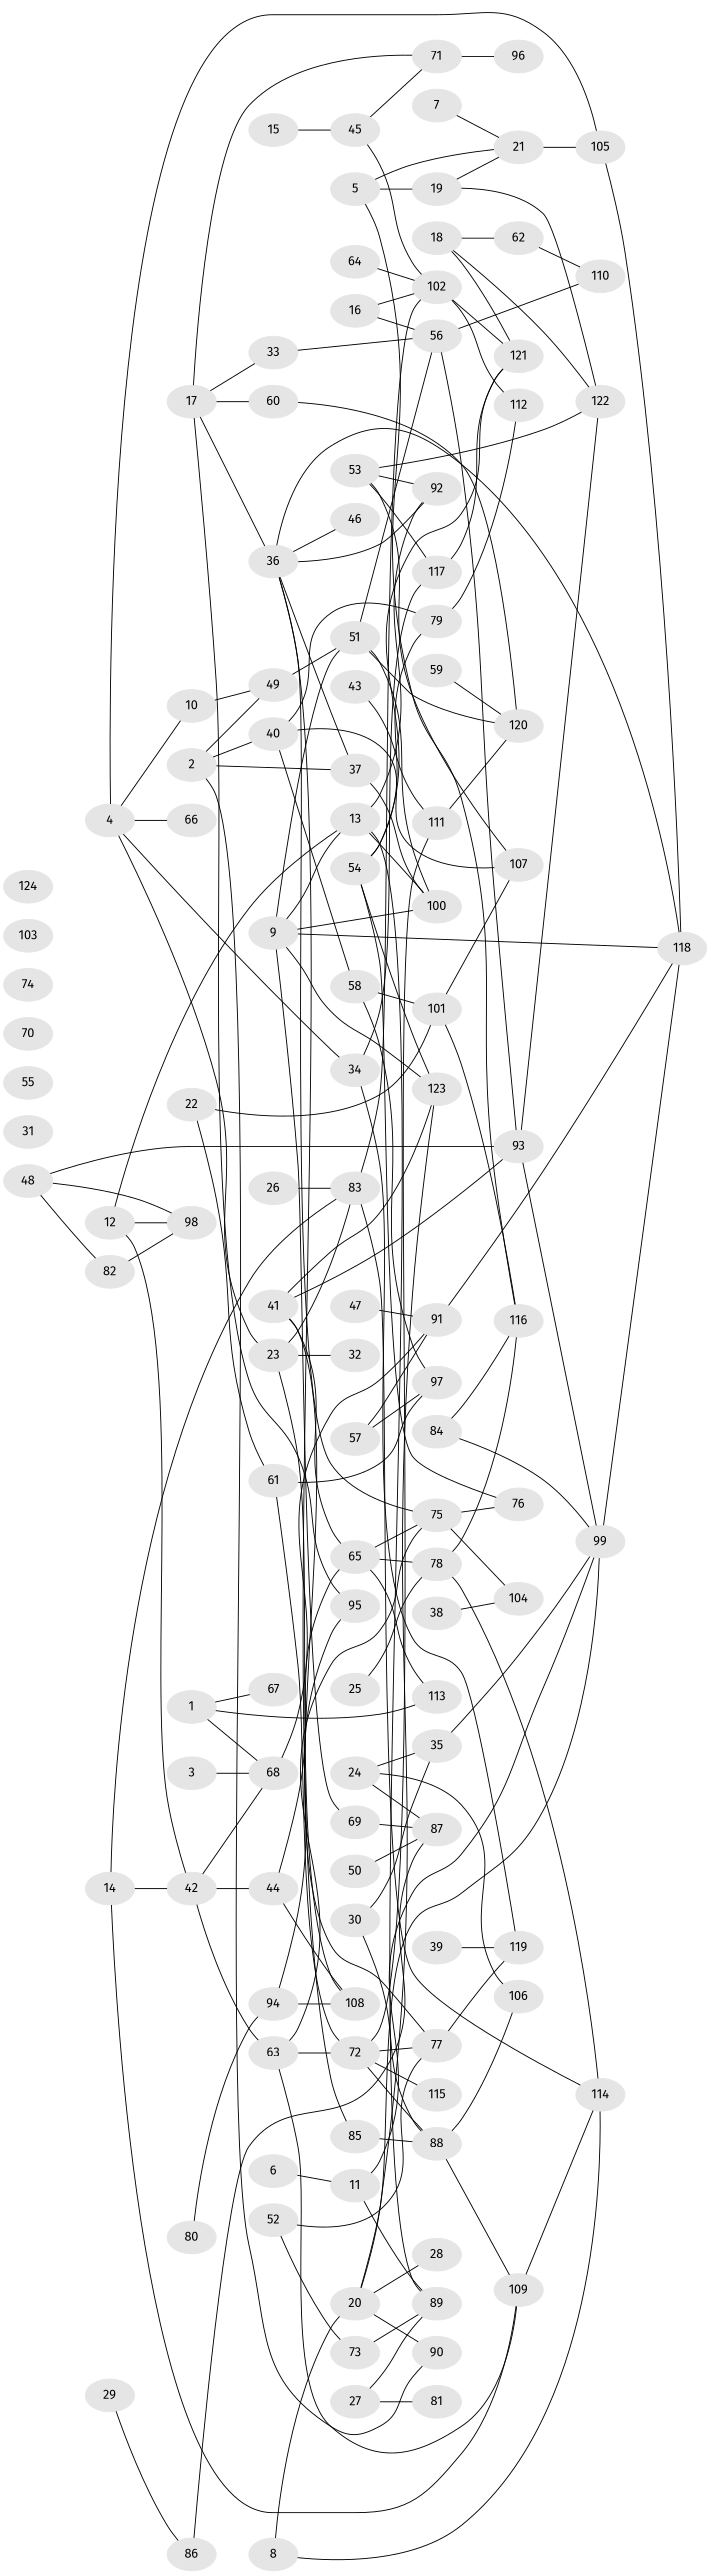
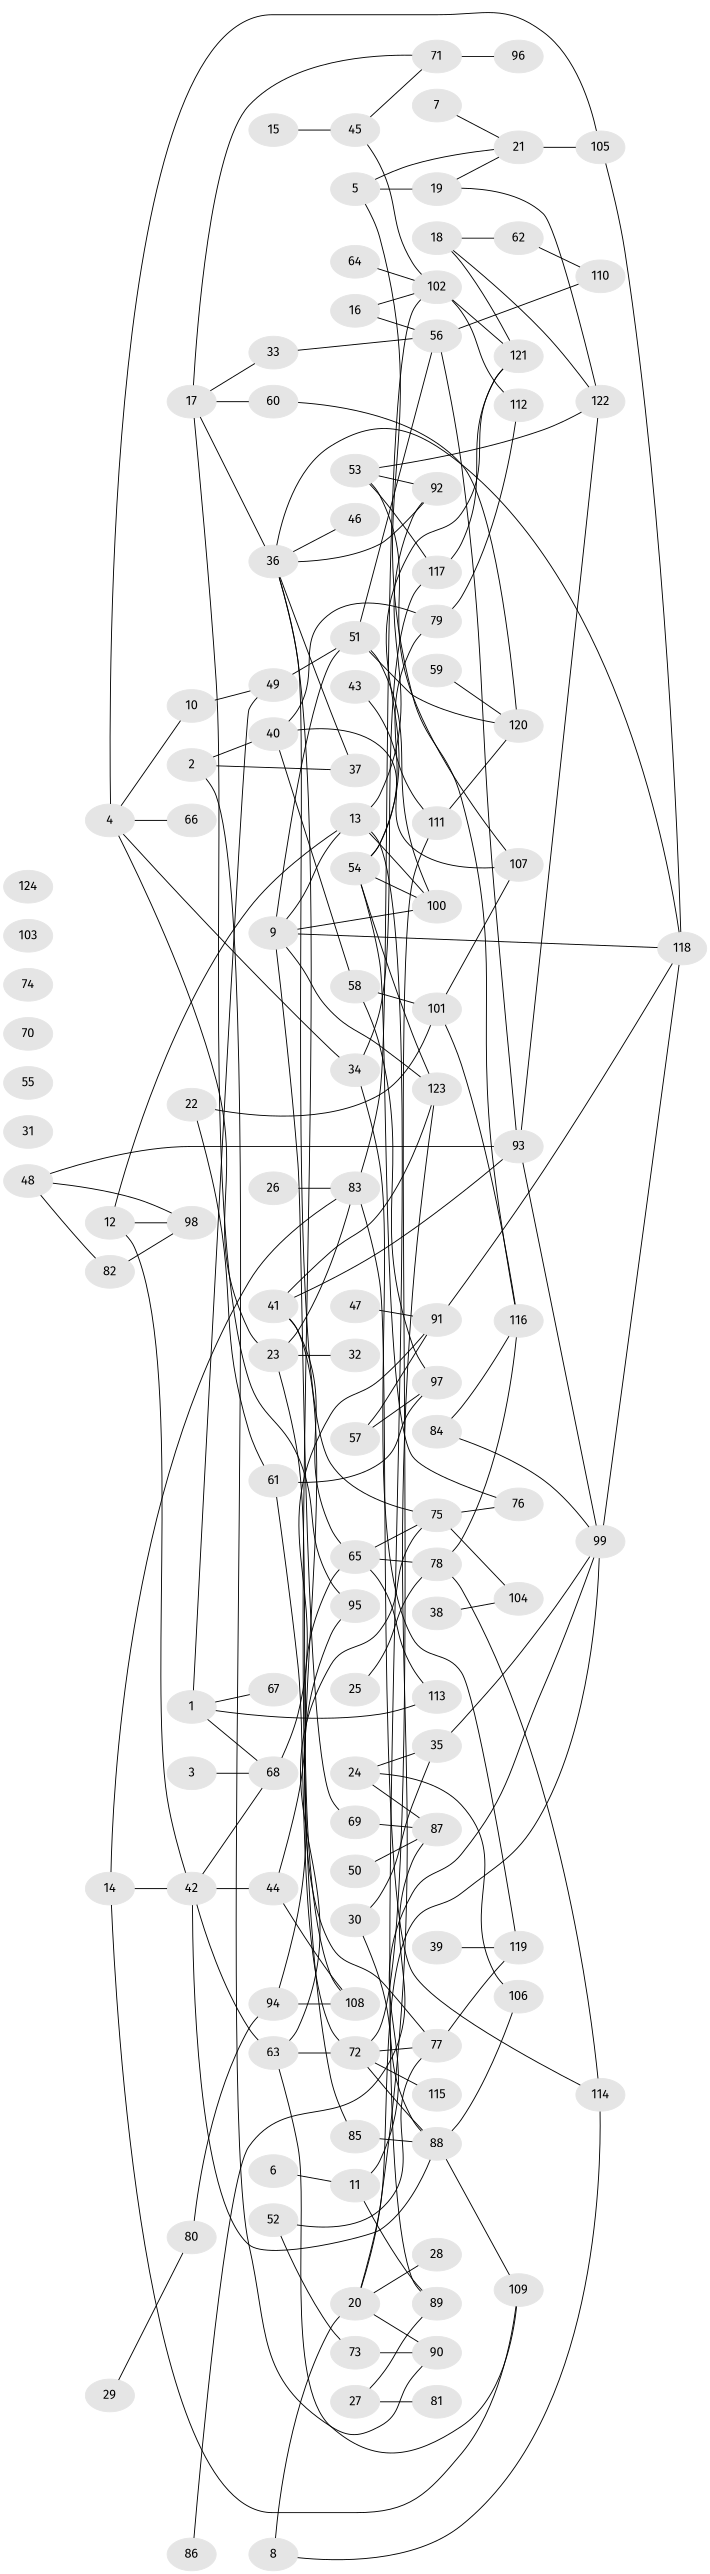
edge "49" -- "2": now "49" -- "1"
edge "37" -- "100": now "54" -- "100"
edge "42" -- "88": added
edge "114" -- "109": removed
edge "89" -- "73": now "90" -- "73"
edge "29" -- "86": now "29" -- "80"
